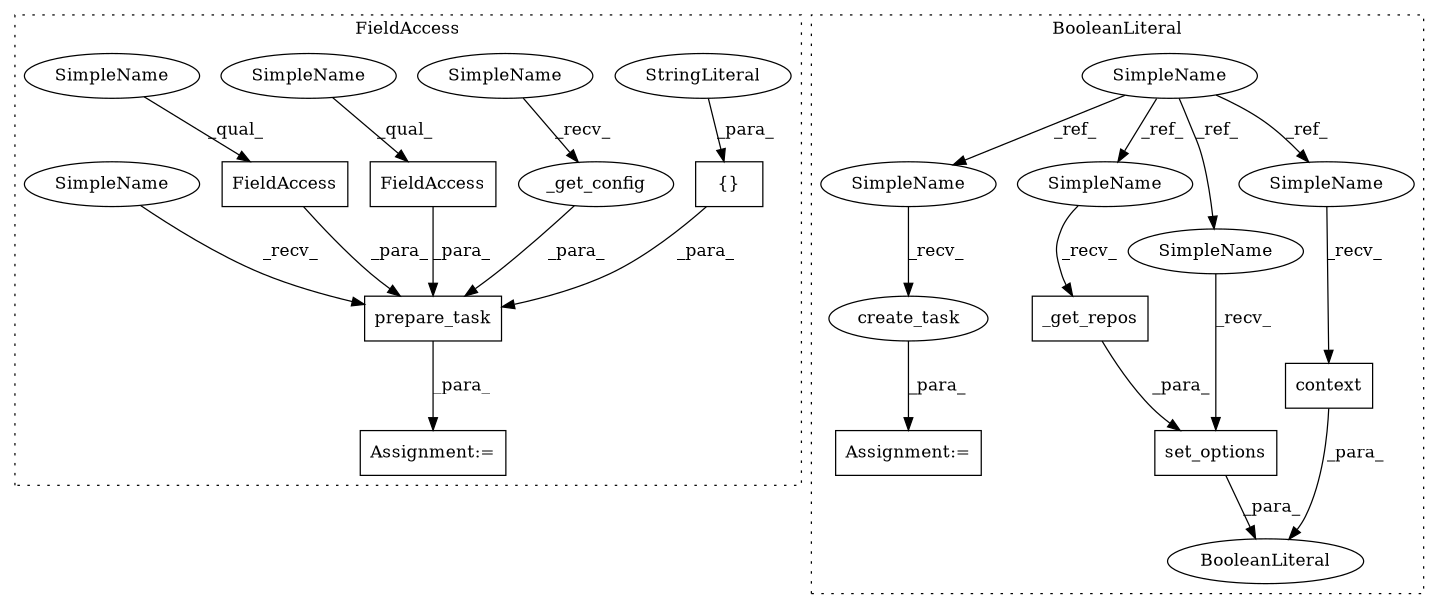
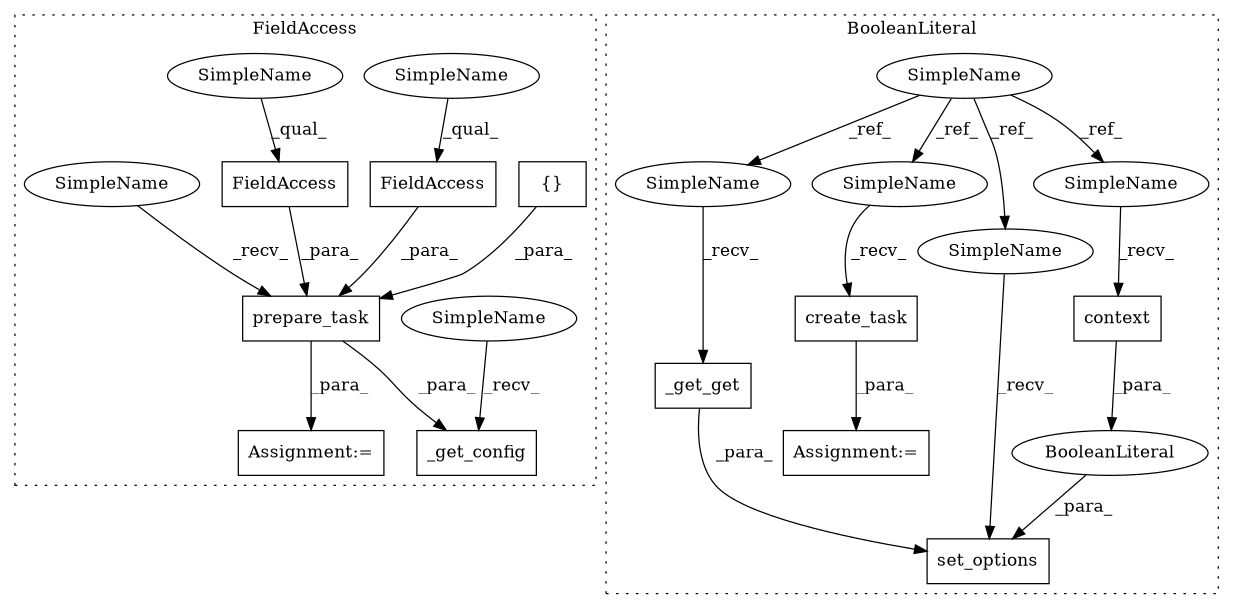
node "StringLiteral": removed
node "_get_config": shape ellipse -> box
edge "_get_config" -> "prepare_task": reversed
node "create_task": shape ellipse -> box
node "_get_repos": label "_get_repos" -> "_get_get"
edge "set_options" -> "BooleanLiteral": reversed
